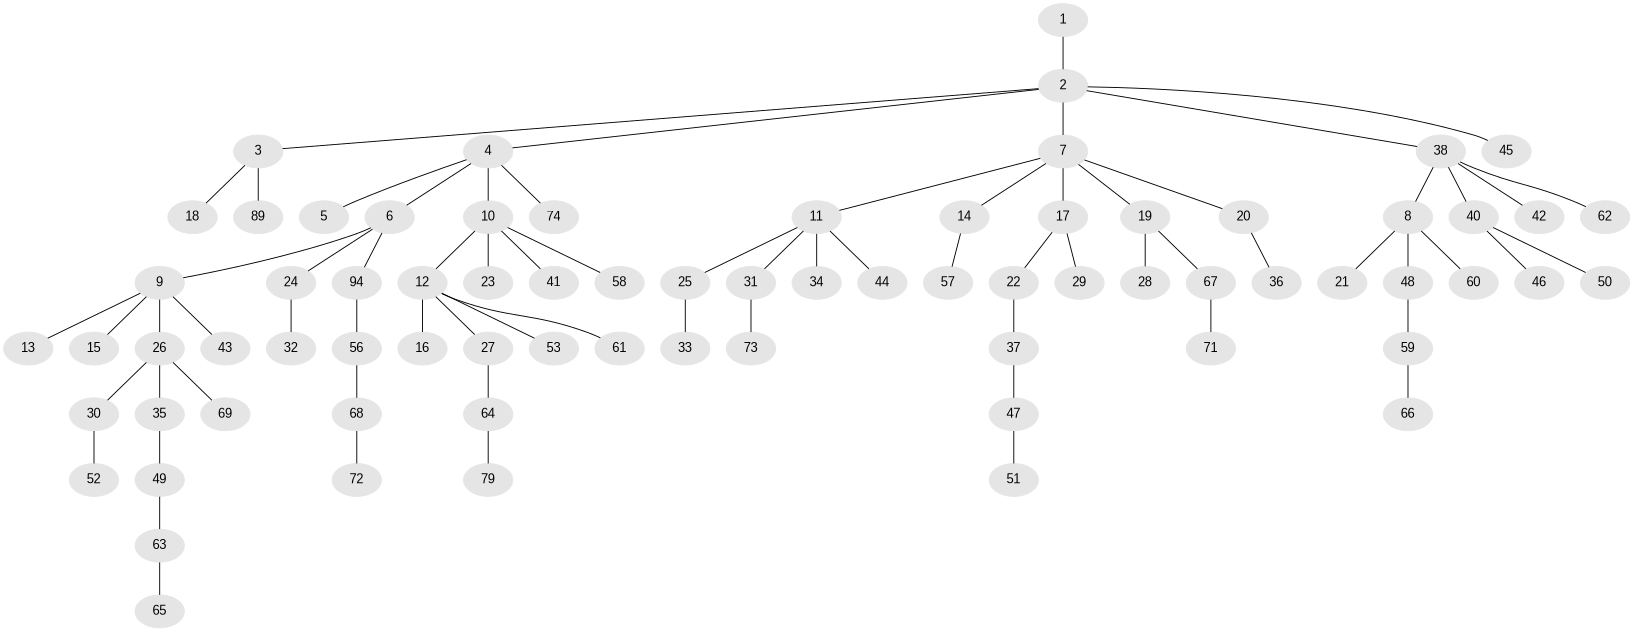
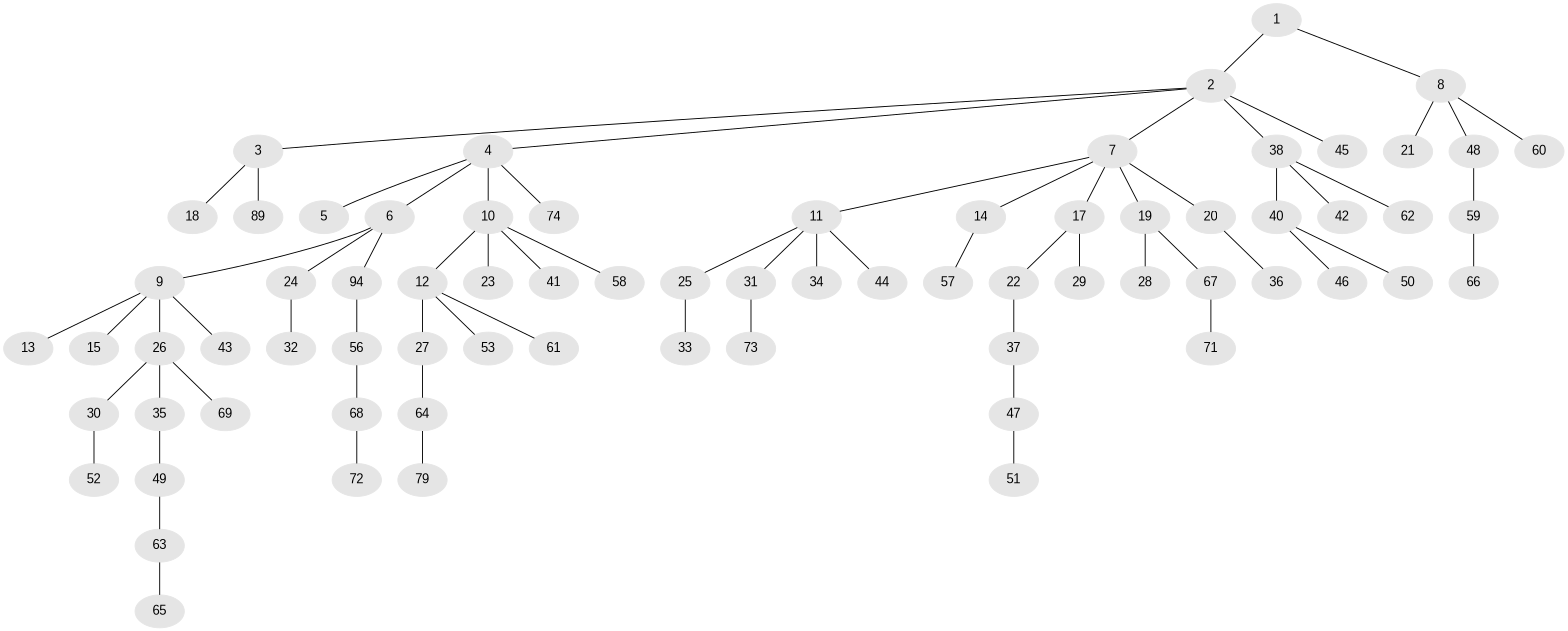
edge "38" -- "8": now "1" -- "8"
node "16": removed
